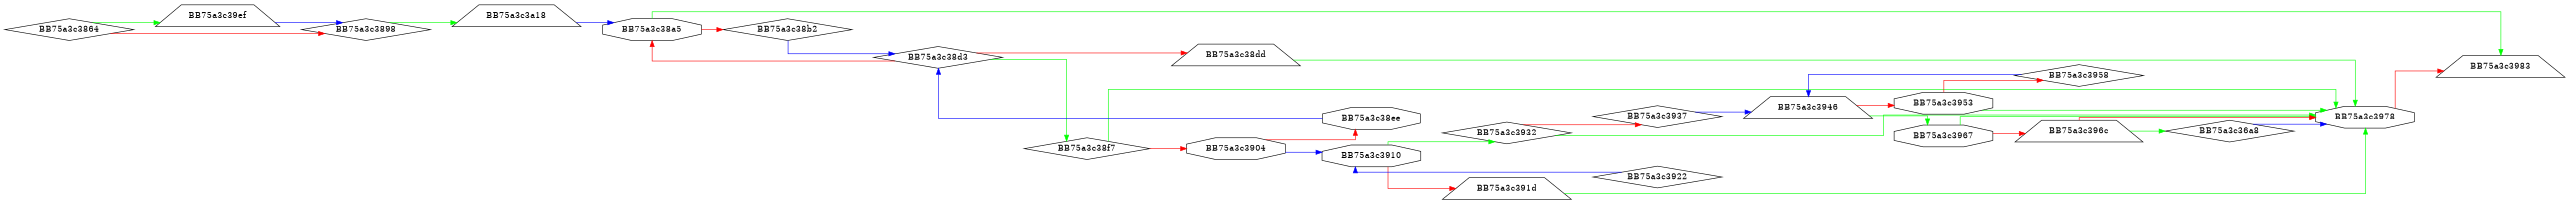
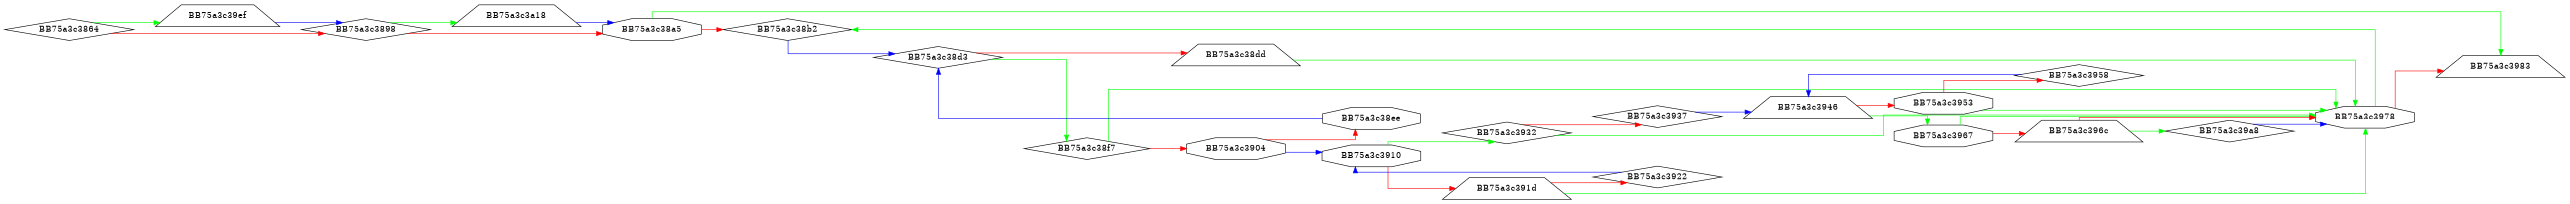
edge "BB75a3c3978" -> "BB75a3c38b2": added
edge "BB75a3c38d3" -> "BB75a3c38a5": now "BB75a3c3898" -> "BB75a3c38a5"
node "BB75a3c36a8": label "BB75a3c36a8" -> "BB75a3c39a8"
edge "BB75a3c391d" -> "BB75a3c3922": added
